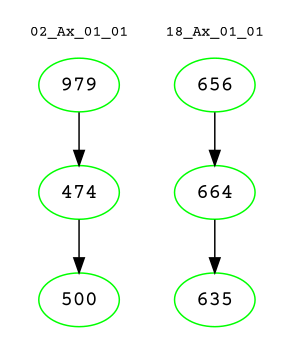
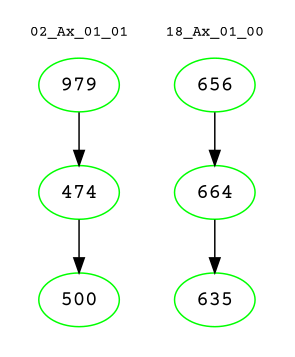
cluster "18_Ax_01_01": label "18_Ax_01_01" -> "18_Ax_01_00"
